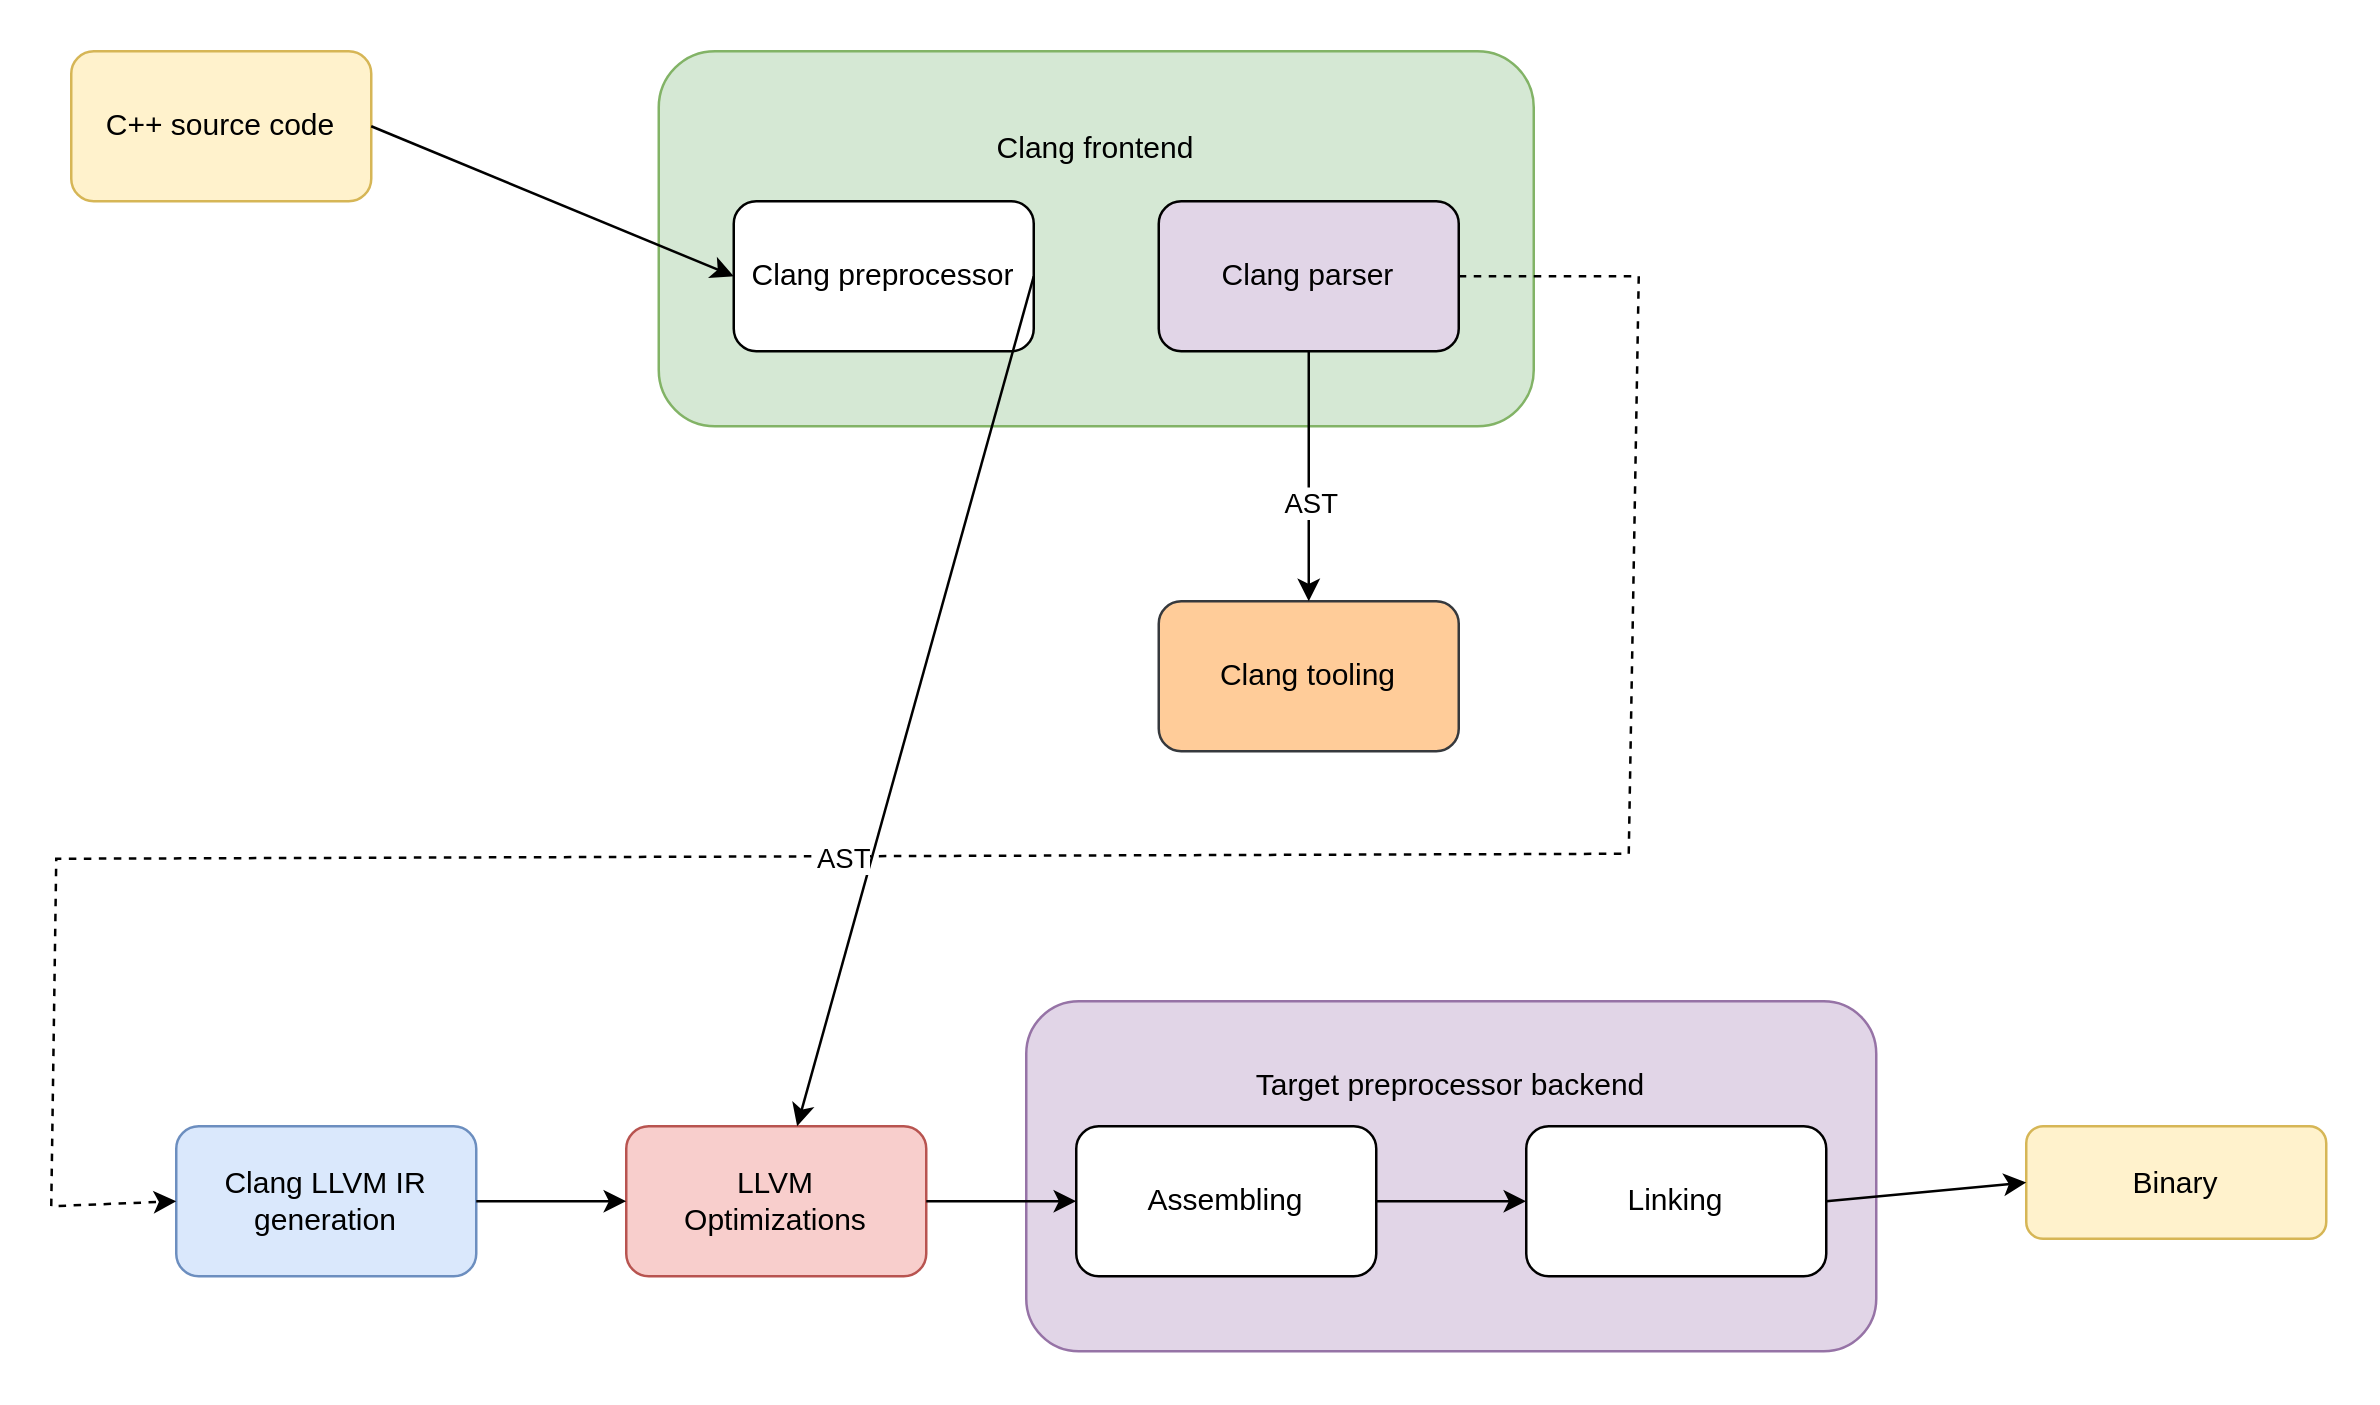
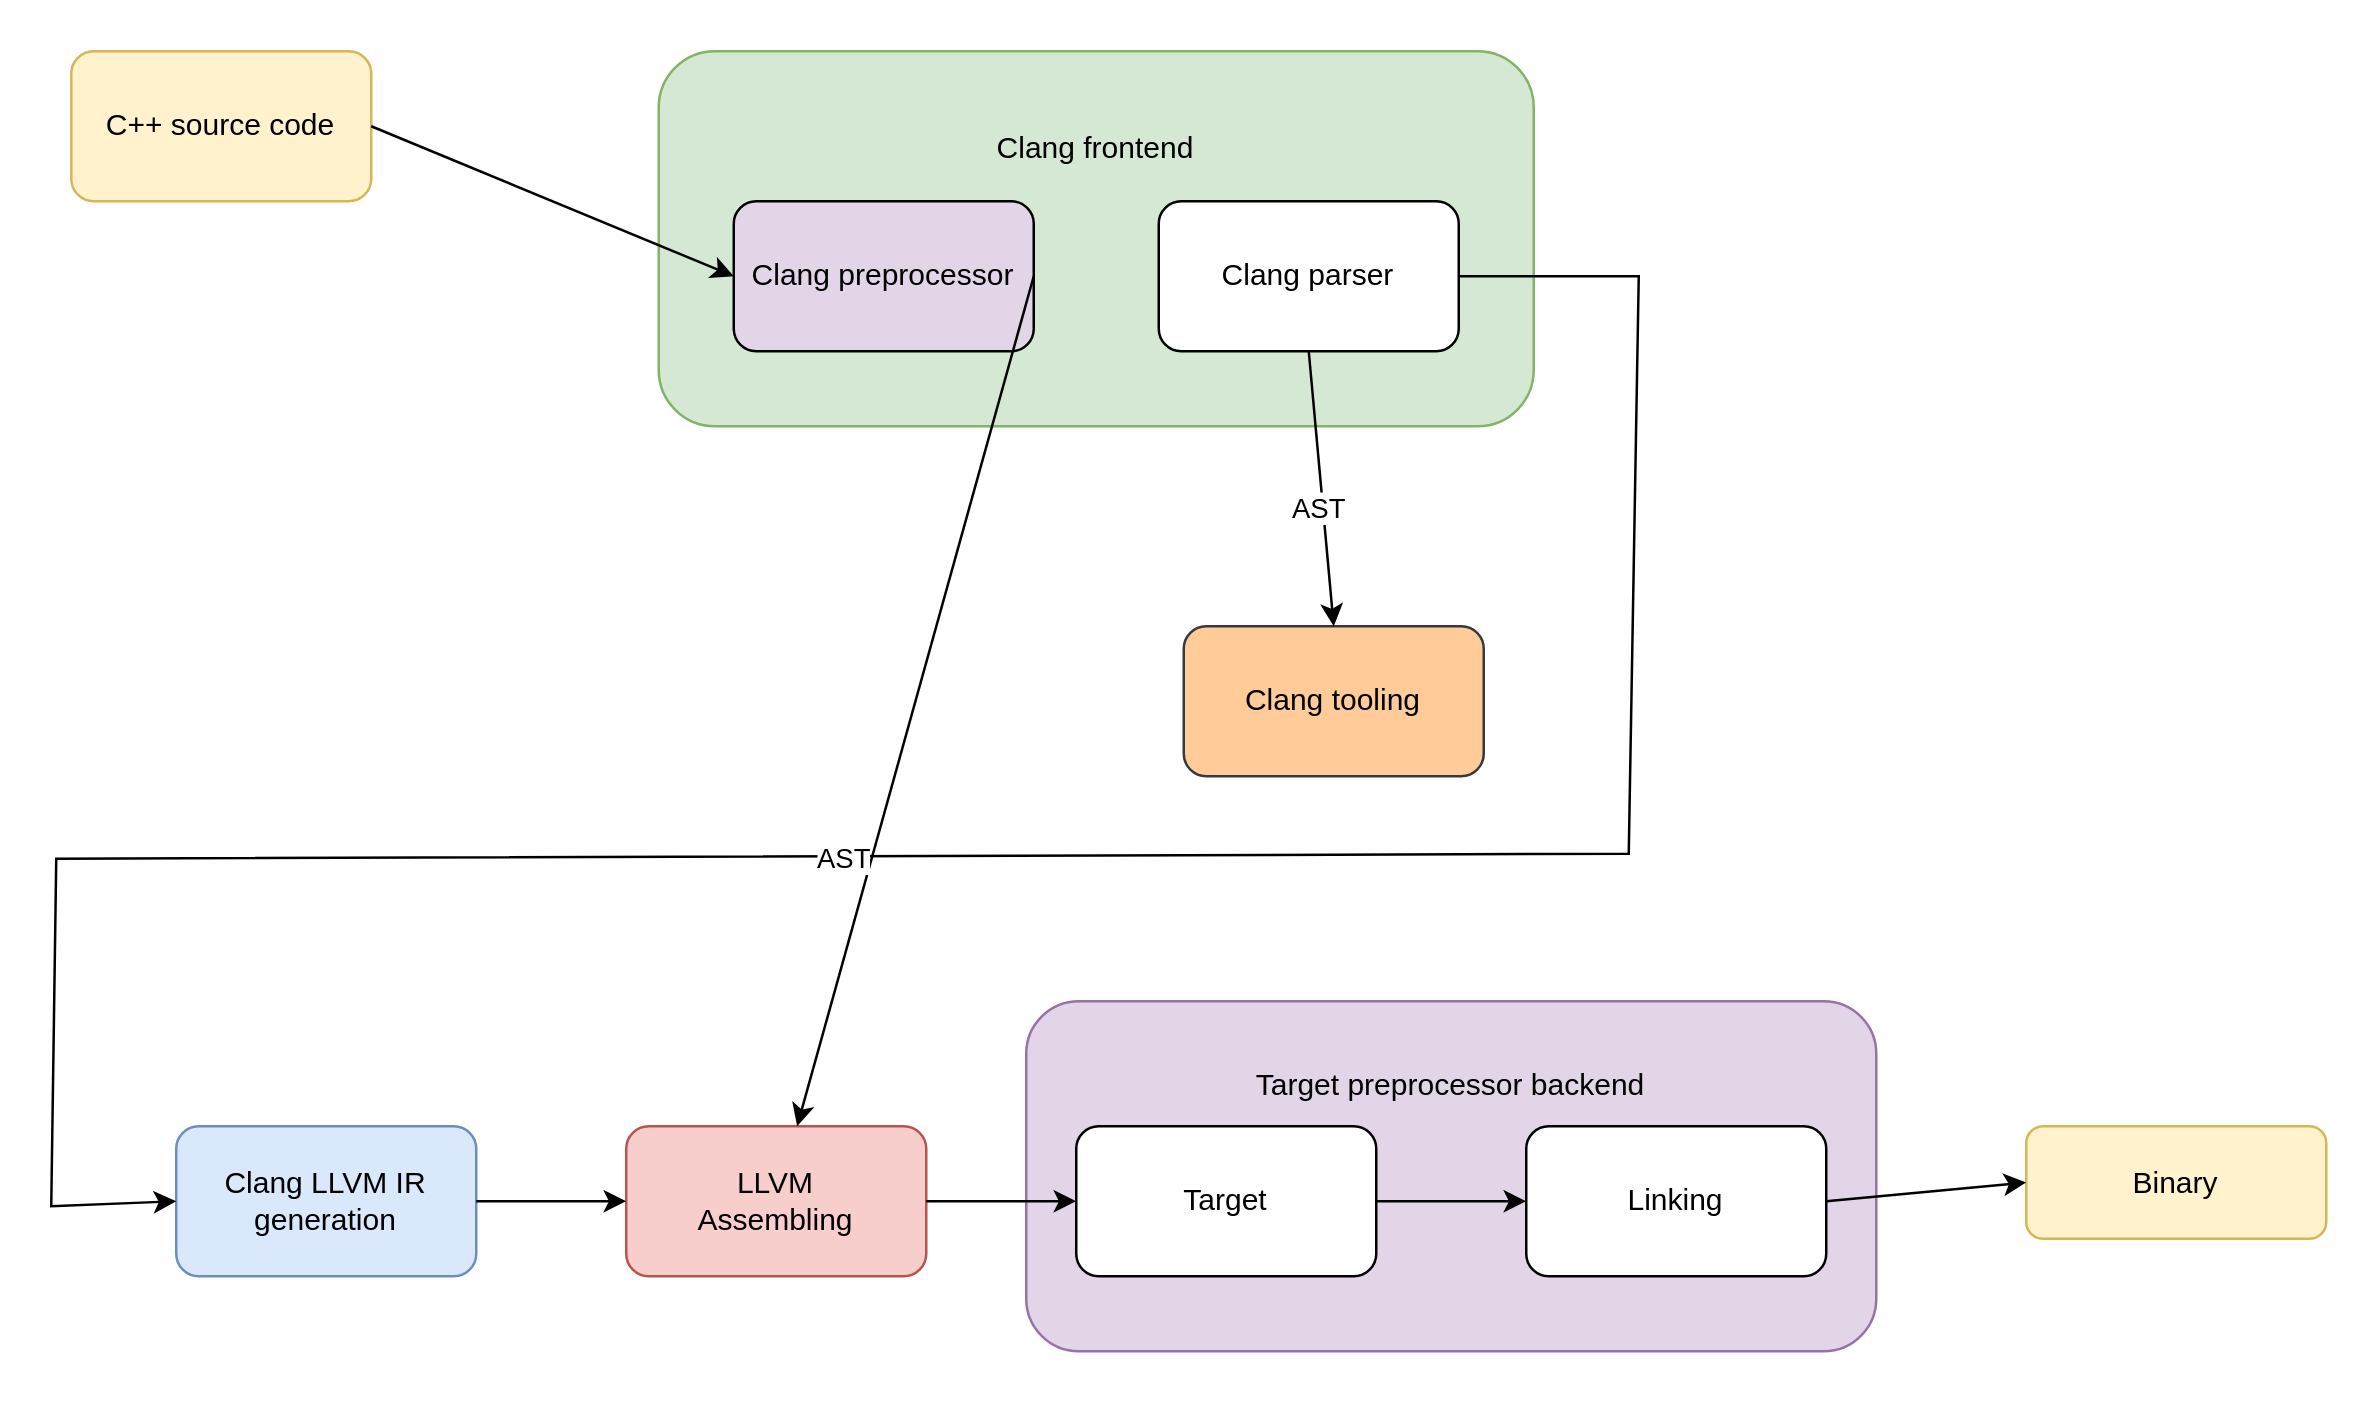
node "Clang preprocessor": fillcolor #ffffff -> #e1d5e7
node "Clang parser": fillcolor #e1d5e7 -> #ffffff
node "Clang tooling": moved (1309, 676) -> (1334, 701)
edge "Clang parser" -> "Clang LLVM IR generation": style dashed -> solid
node "LLVM Optimizations": label "LLVM Optimizations" -> "LLVM Assembling"
node "Assembling": label "Assembling" -> "Target"
